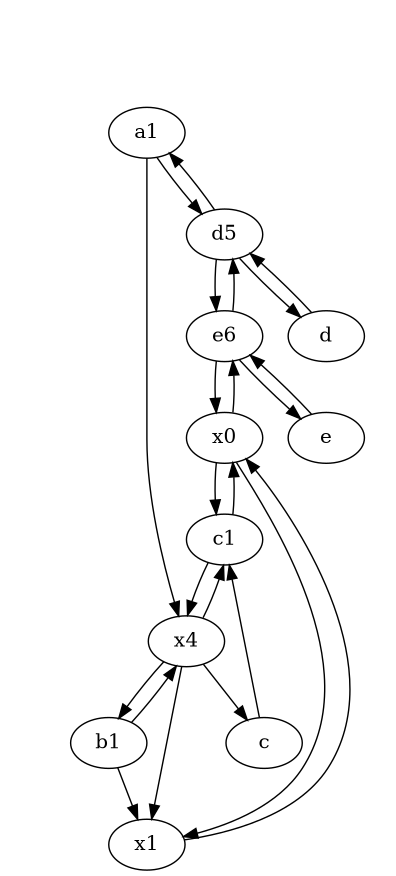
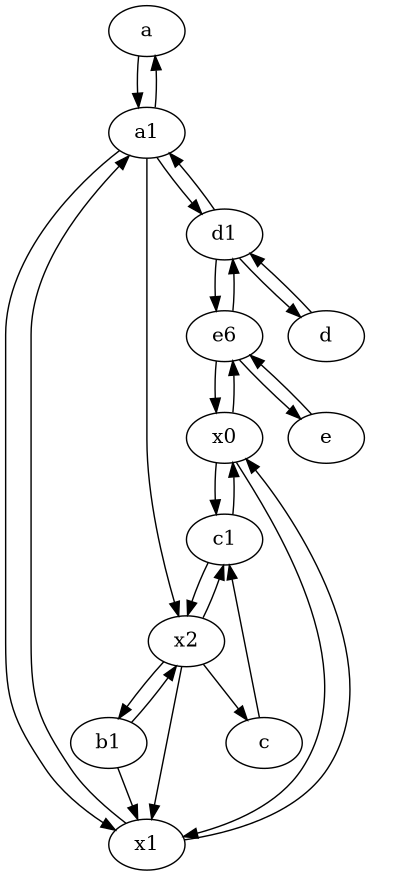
node "a": added
node "d5": label "d5" -> "d1"
edge "a1" -> "x1": added
edge "x1" -> "a1": added
node "x4": label "x4" -> "x2"
